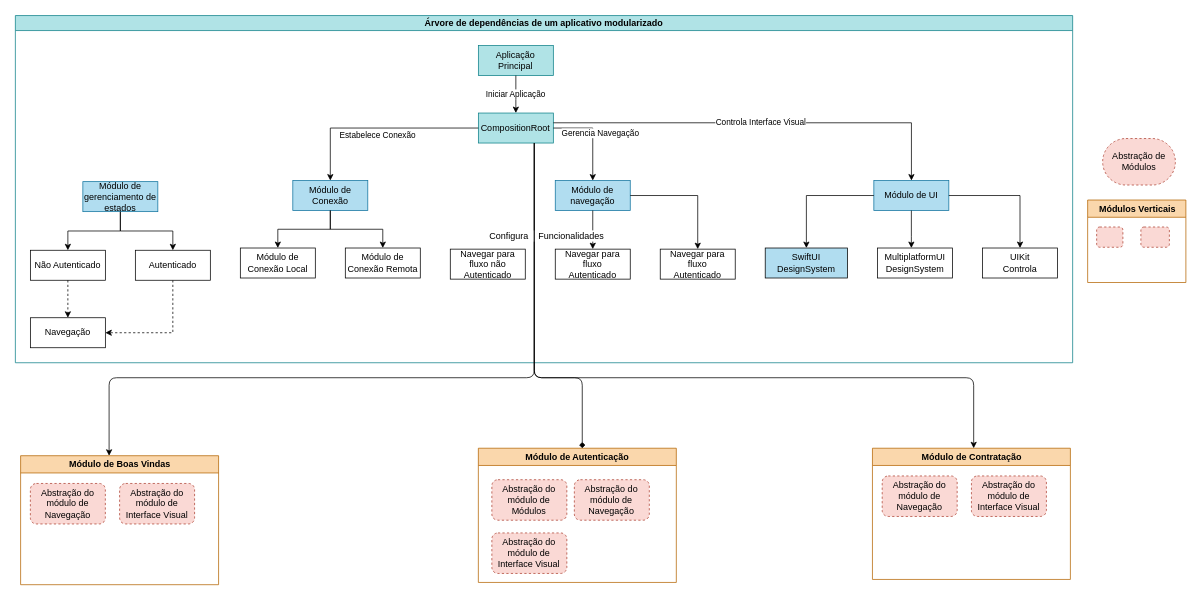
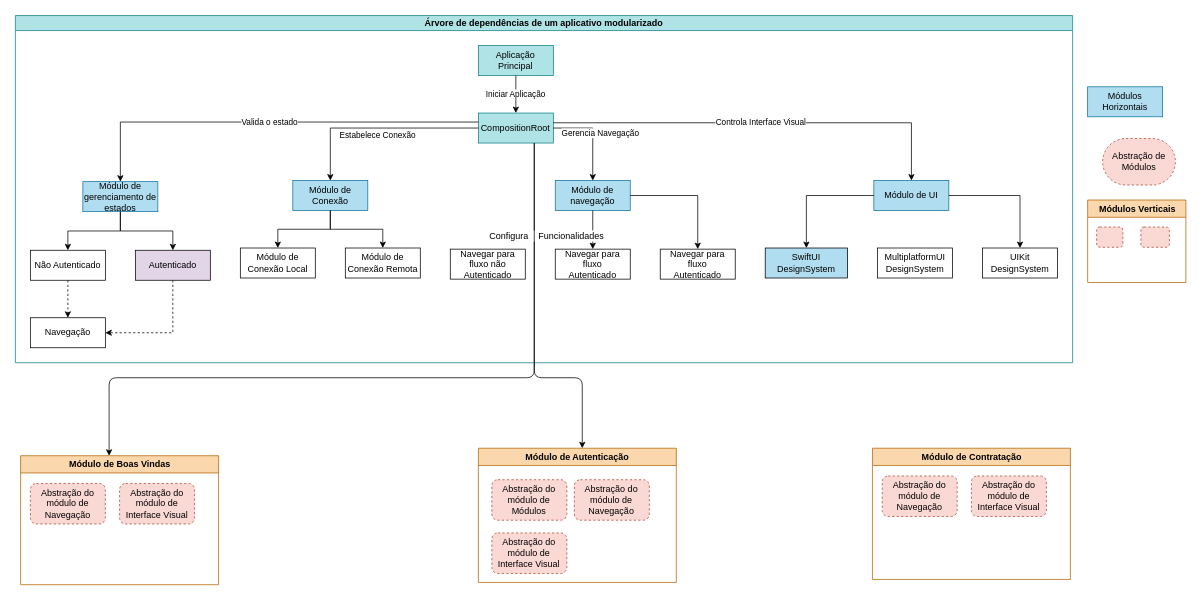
node "Módulos Horizontais": added
edge "CompositionRoot" -> "Módulo de gerenciamento de estados": added, label "Valida o estado"
edge "Módulo de UI" -> "MultiplatformUI DesignSystem": removed
node "UIKit Controla": label "UIKit Controla" -> "UIKit DesignSystem"
node "Autenticado": fillcolor #ffffff -> #e1d5e7
edge "CompositionRoot" -> "Módulo de Contratação": removed
edge "CompositionRoot" -> "Módulo de Autenticação": arrowhead diamond -> classic
